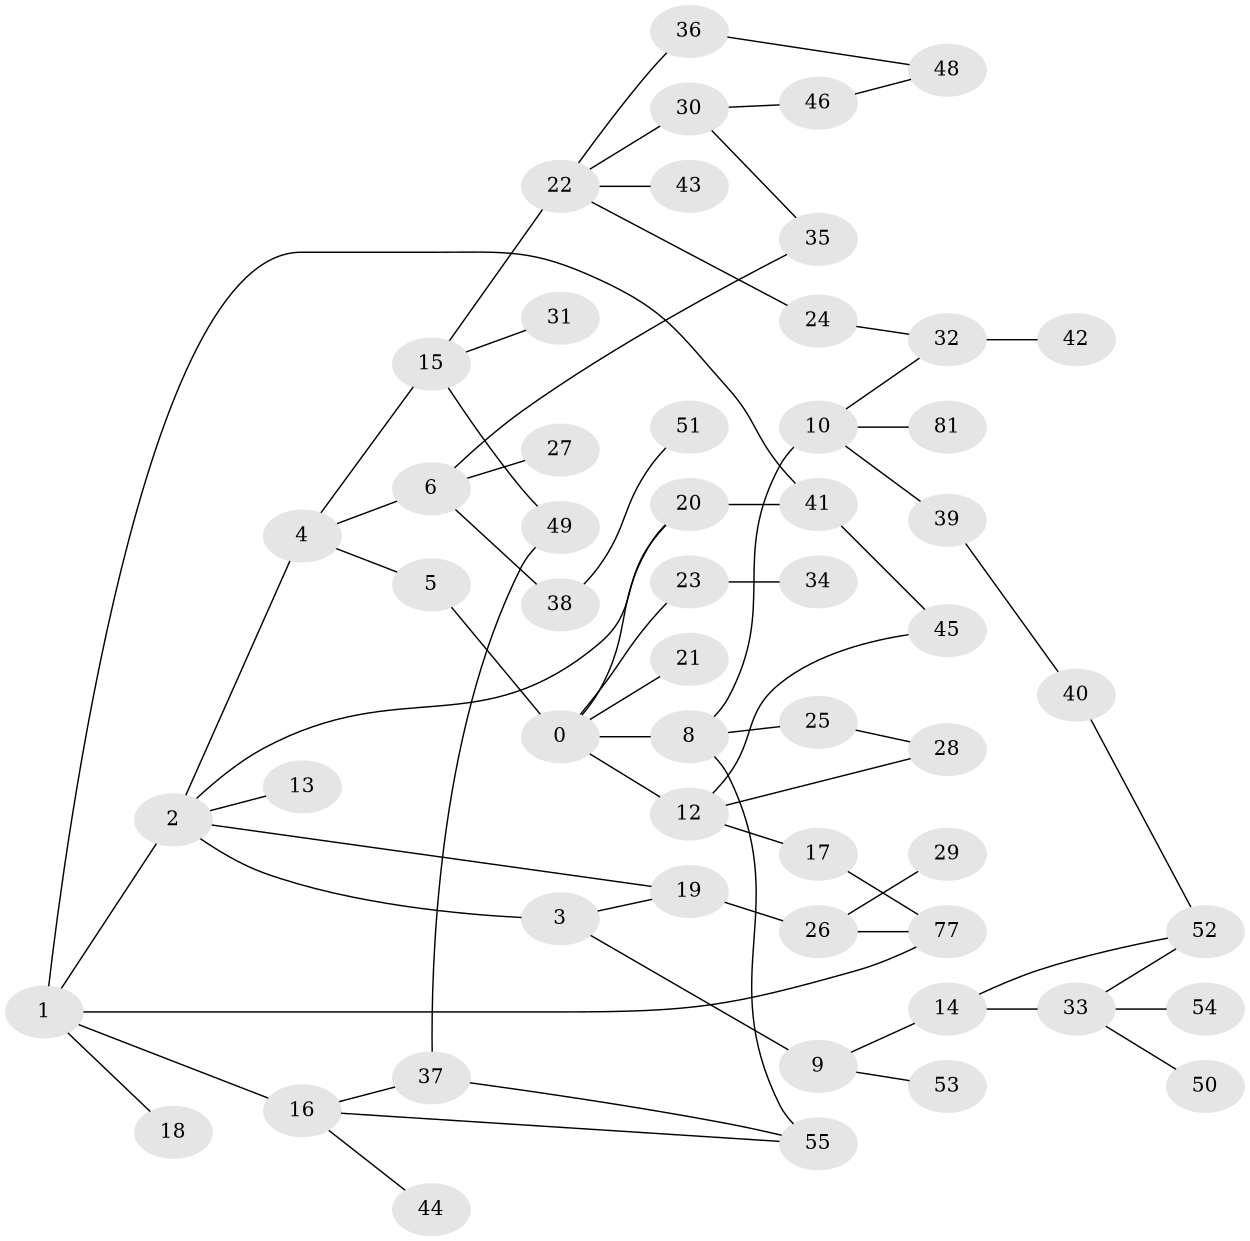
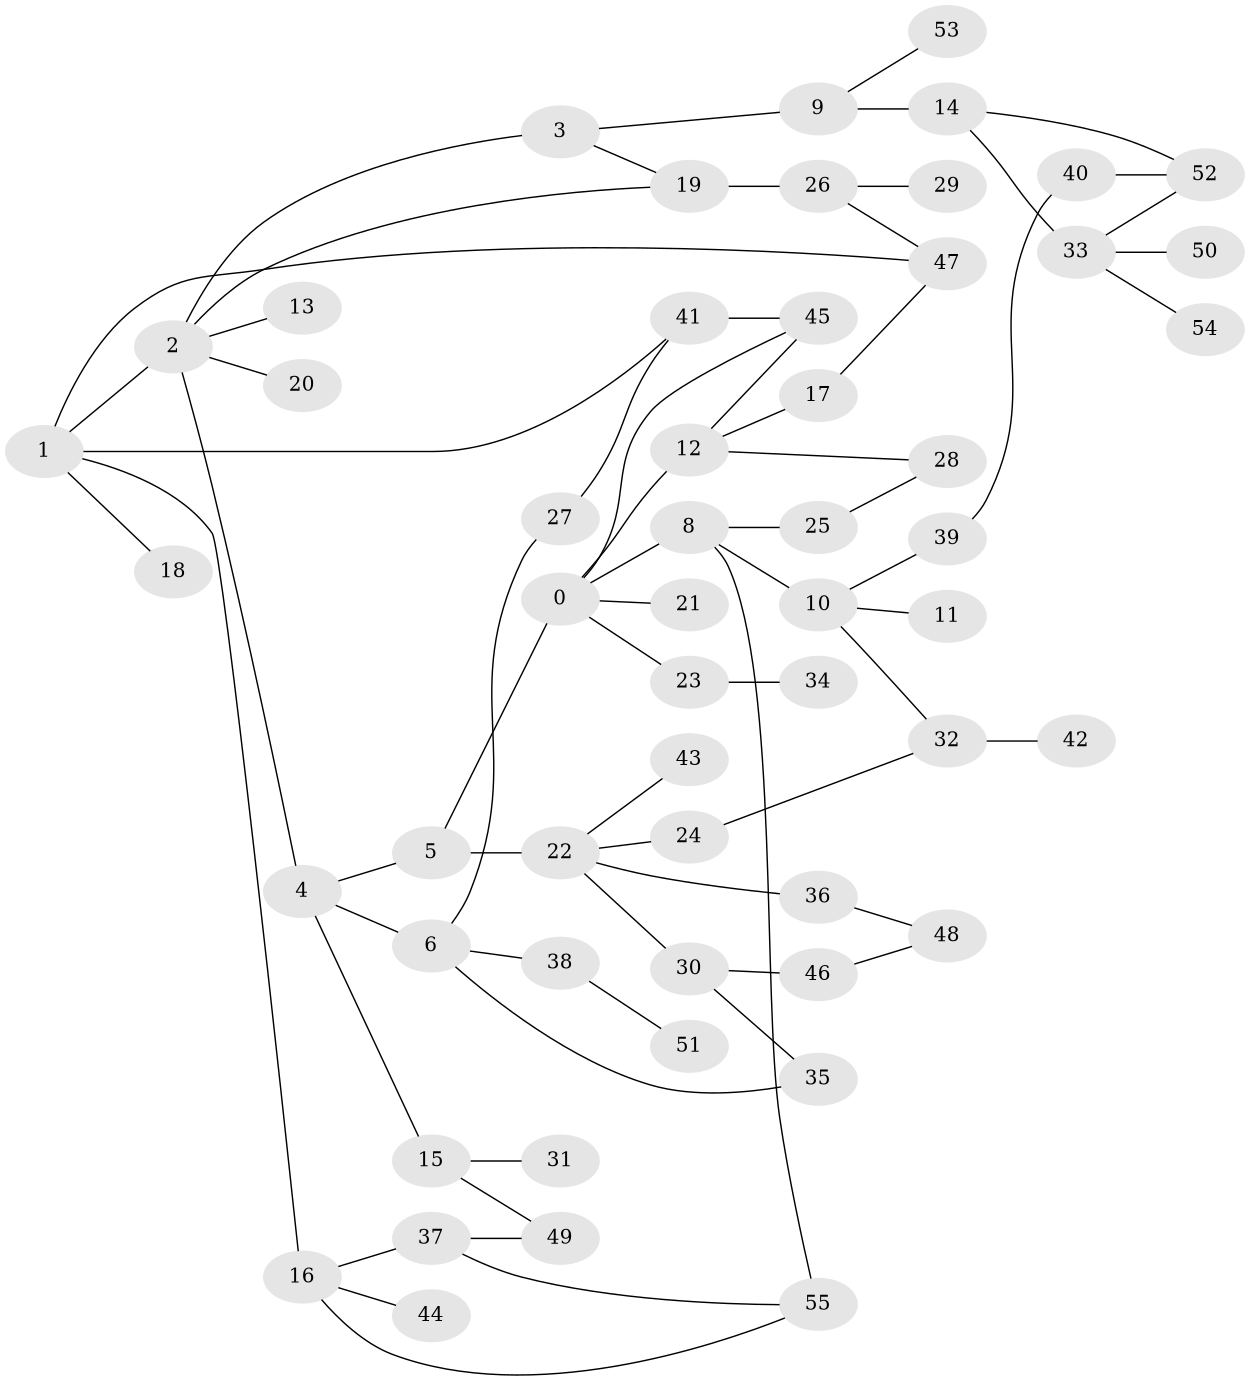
edge "22" -- "15": now "22" -- "5"
node "81": label "81" -> "11"
edge "20" -- "41": now "27" -- "41"
edge "20" -- "0": now "45" -- "0"
node "77": label "77" -> "47"
